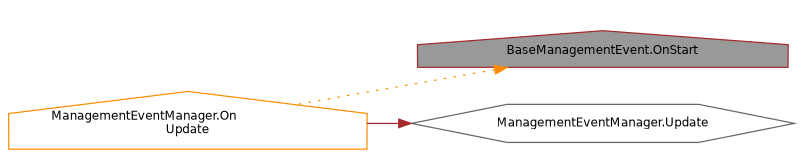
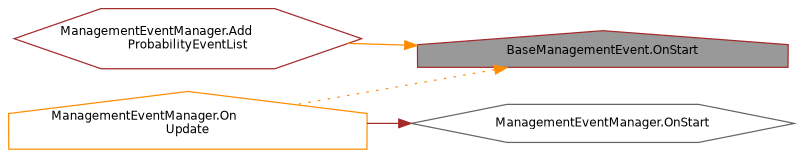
node "ManagementEventManager.Add ProbabilityEventList": added
node "ManagementEventManager.Update": label "ManagementEventManager.Update" -> "ManagementEventManager.OnStart"
